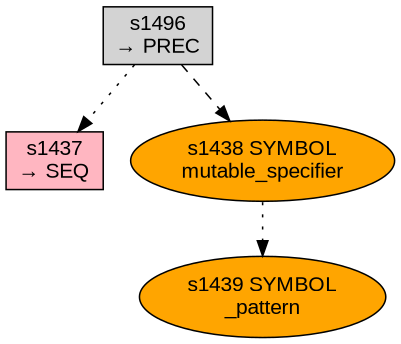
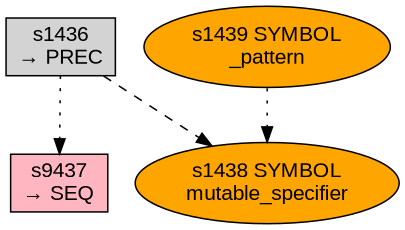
node "s1496 → PREC": label "s1496 → PREC" -> "s1436 → PREC"
node "s1437 → SEQ": label "s1437 → SEQ" -> "s9437 → SEQ"
edge "s1438 SYMBOL mutable_specifier" -> "s1439 SYMBOL _pattern": reversed
